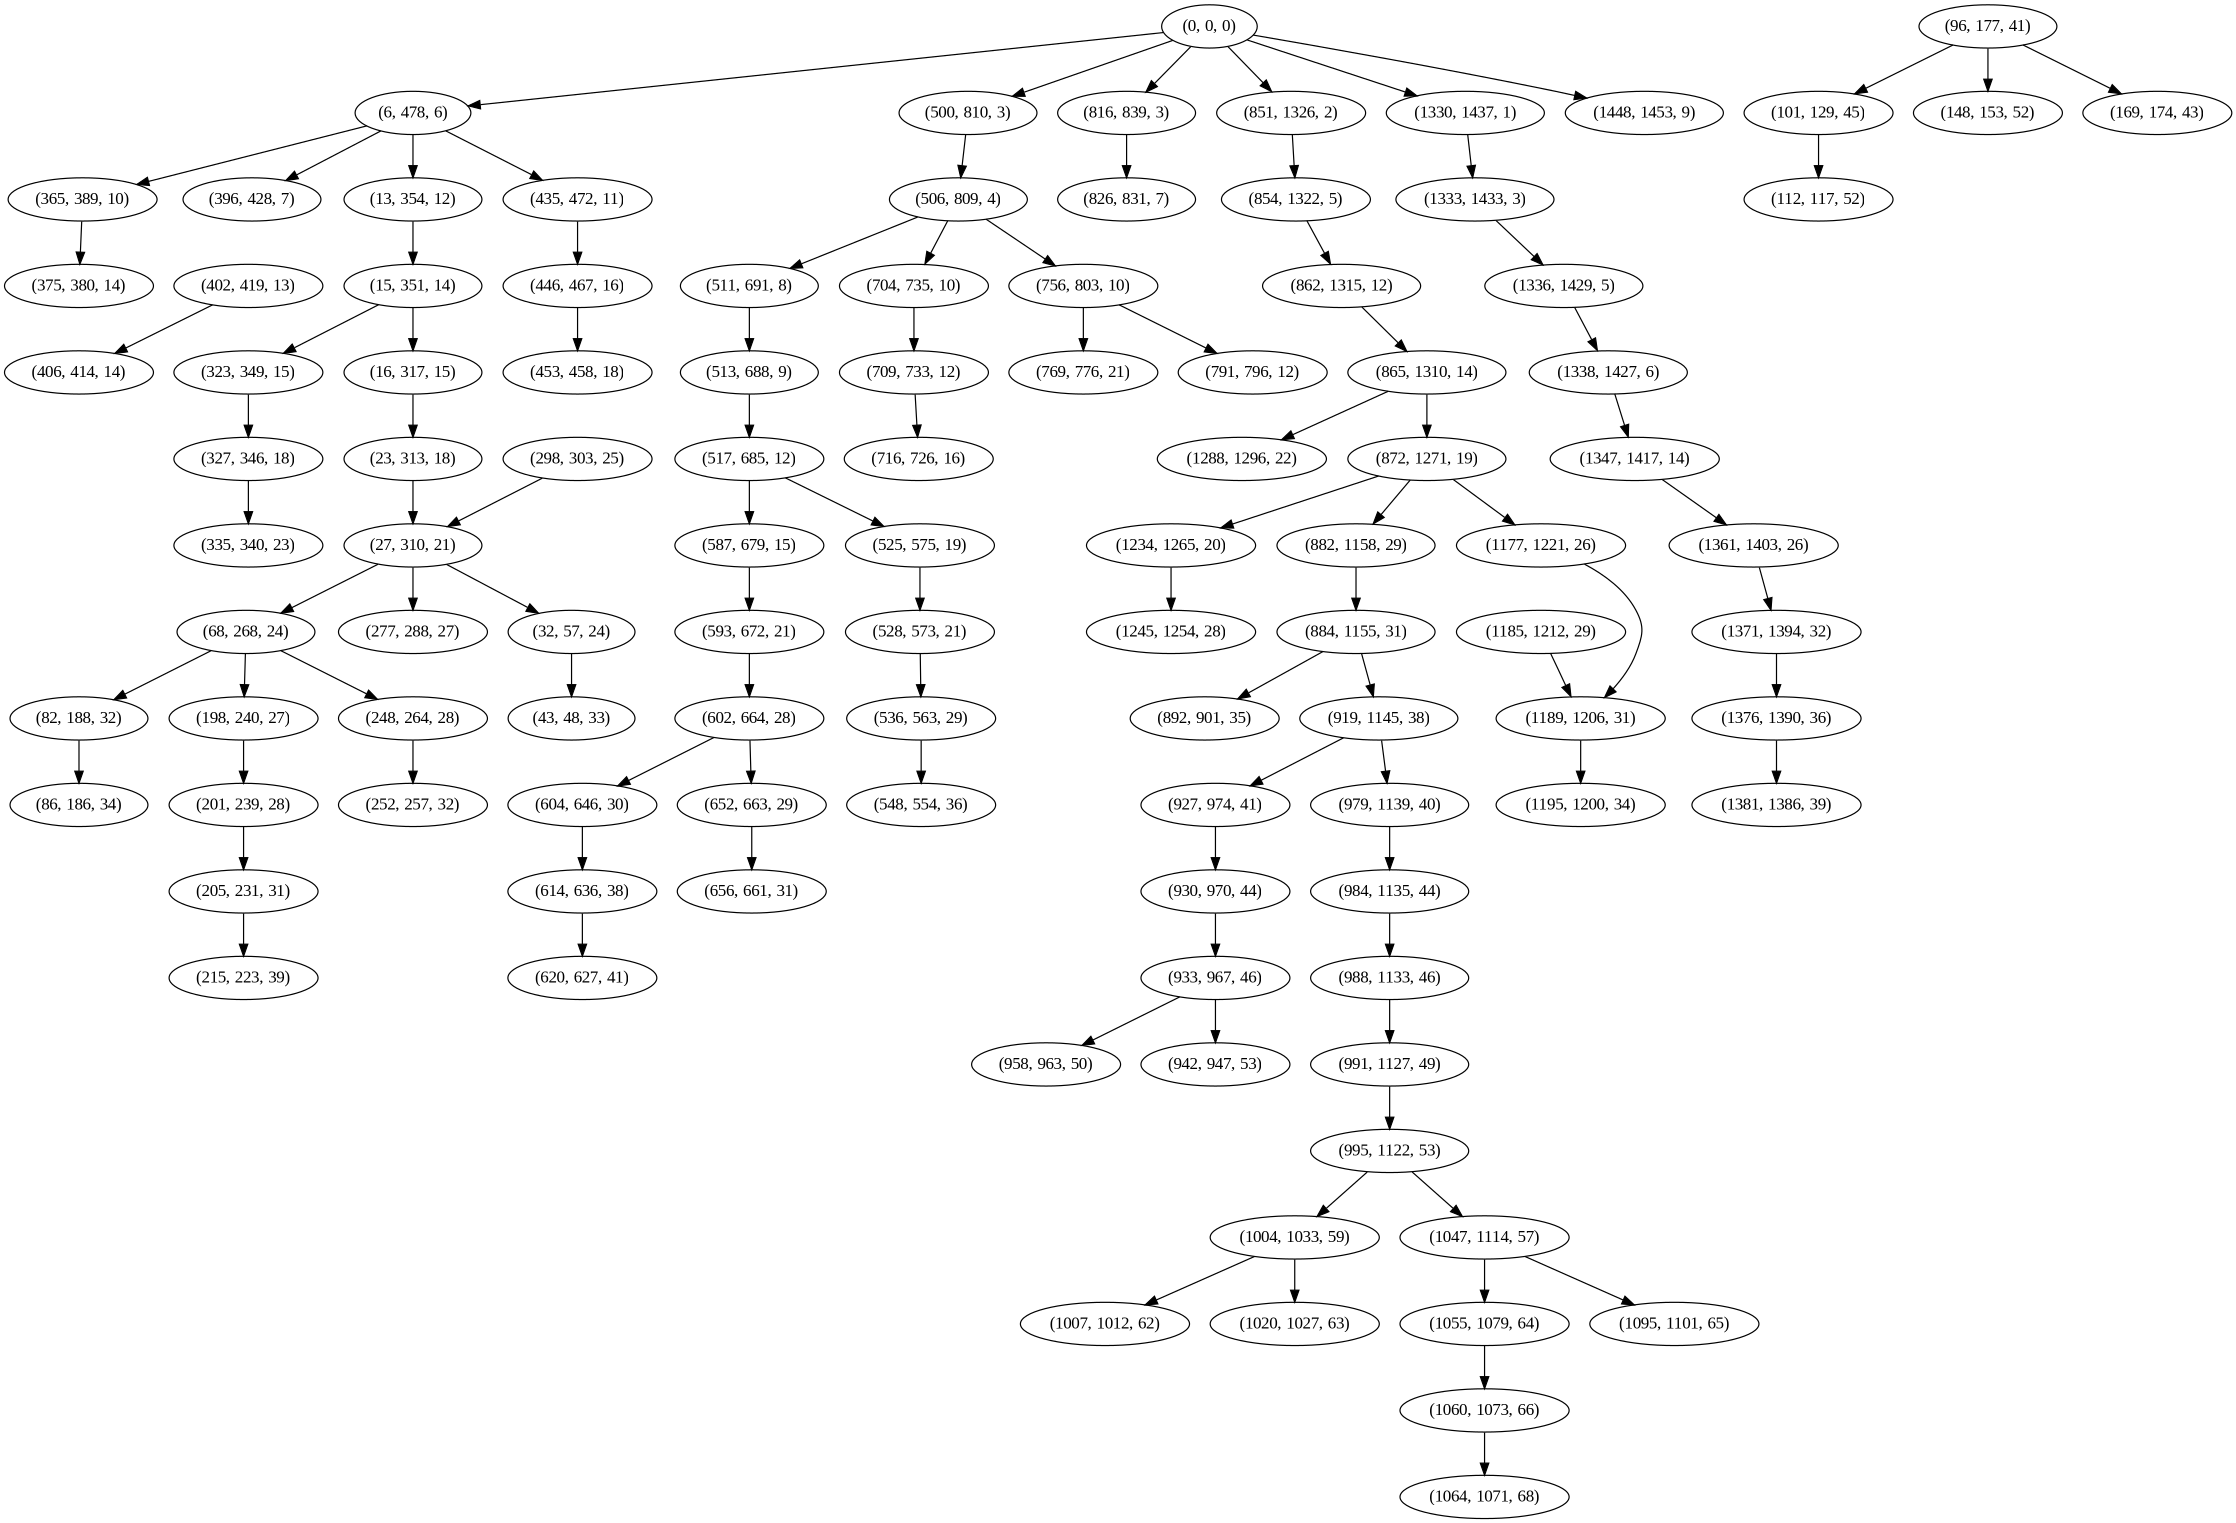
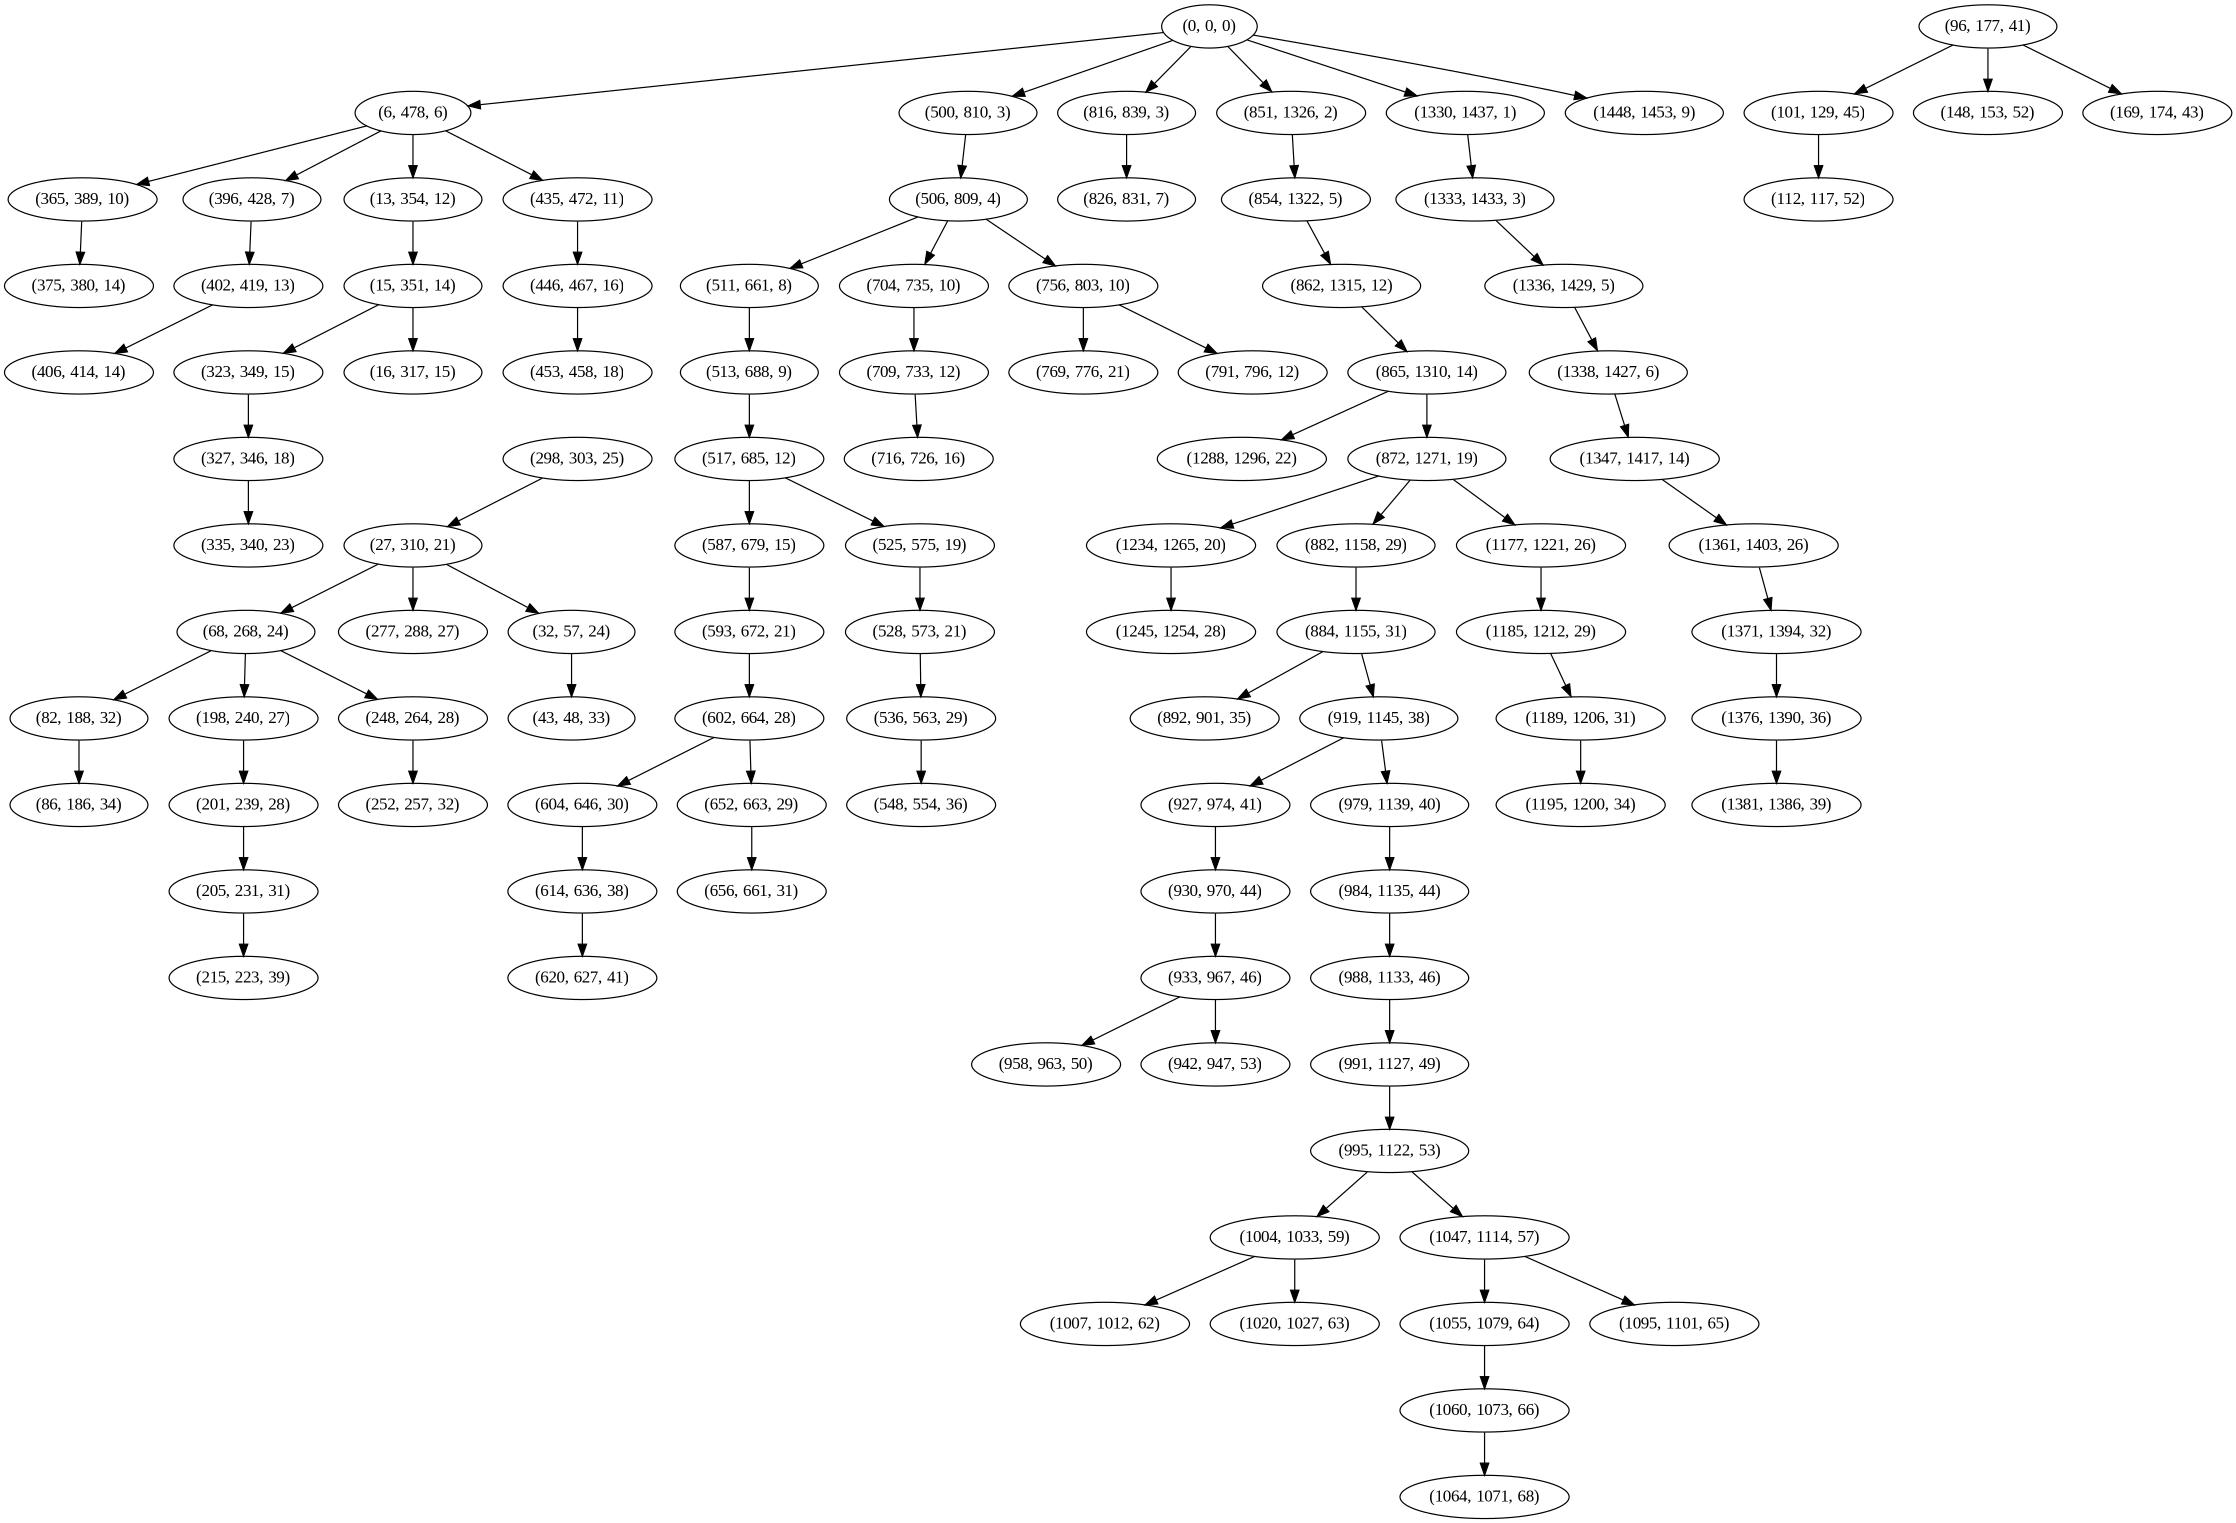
edge "(396, 428, 7)" -> "(402, 419, 13)": added
node "(511, 691, 8)": label "(511, 691, 8)" -> "(511, 661, 8)"
node "(23, 313, 18)": removed
edge "(1177, 1221, 26)" -> "(1189, 1206, 31)": now "(1177, 1221, 26)" -> "(1185, 1212, 29)"
